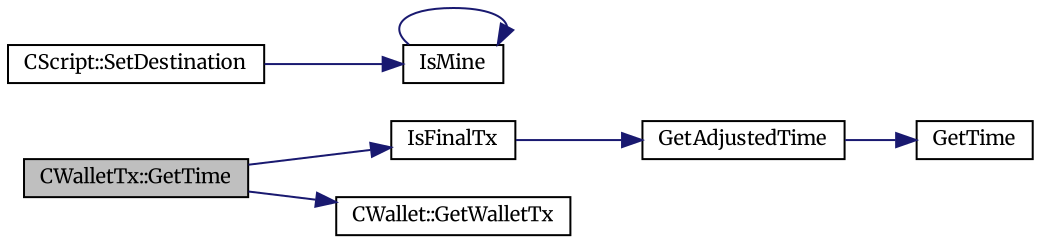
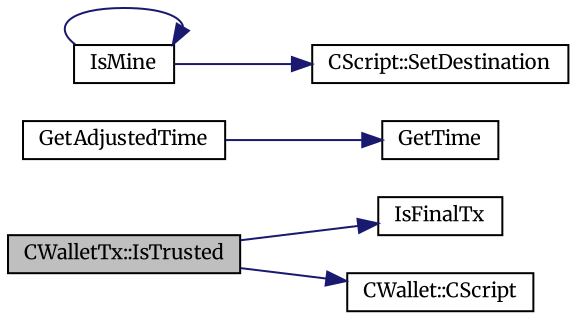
edge "CScript::SetDestination" -> "IsMine": reversed
edge "IsFinalTx" -> "GetAdjustedTime": removed
node "CWalletTx::GetTime": label "CWalletTx::GetTime" -> "CWalletTx::IsTrusted"
node "CWallet::GetWalletTx": label "CWallet::GetWalletTx" -> "CWallet::CScript"
